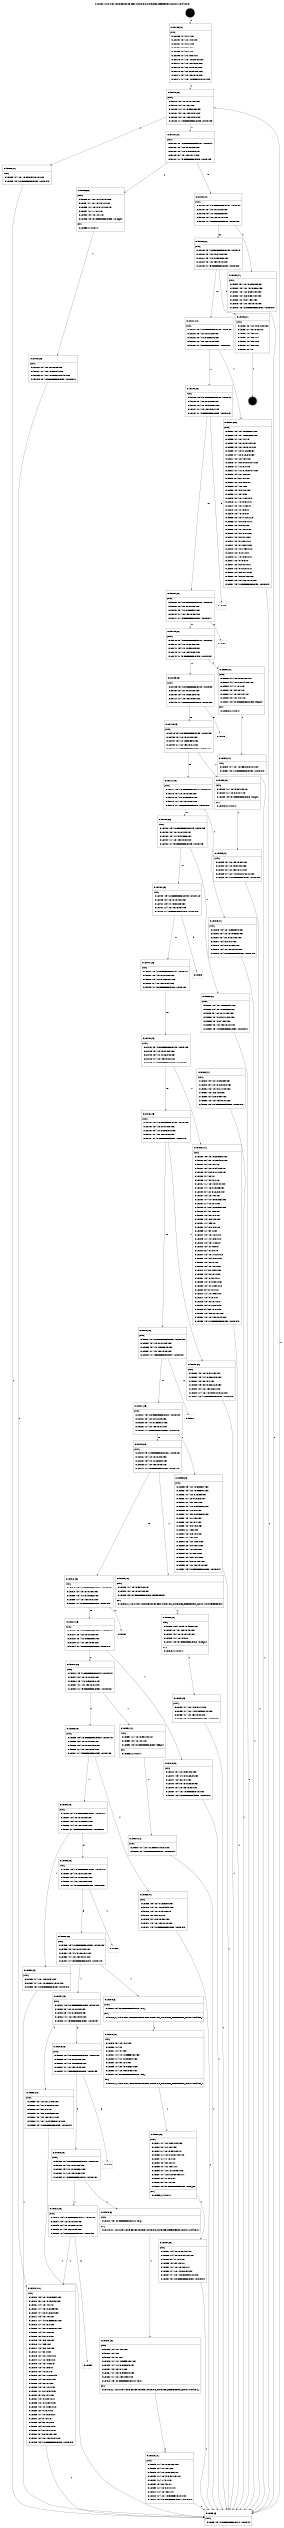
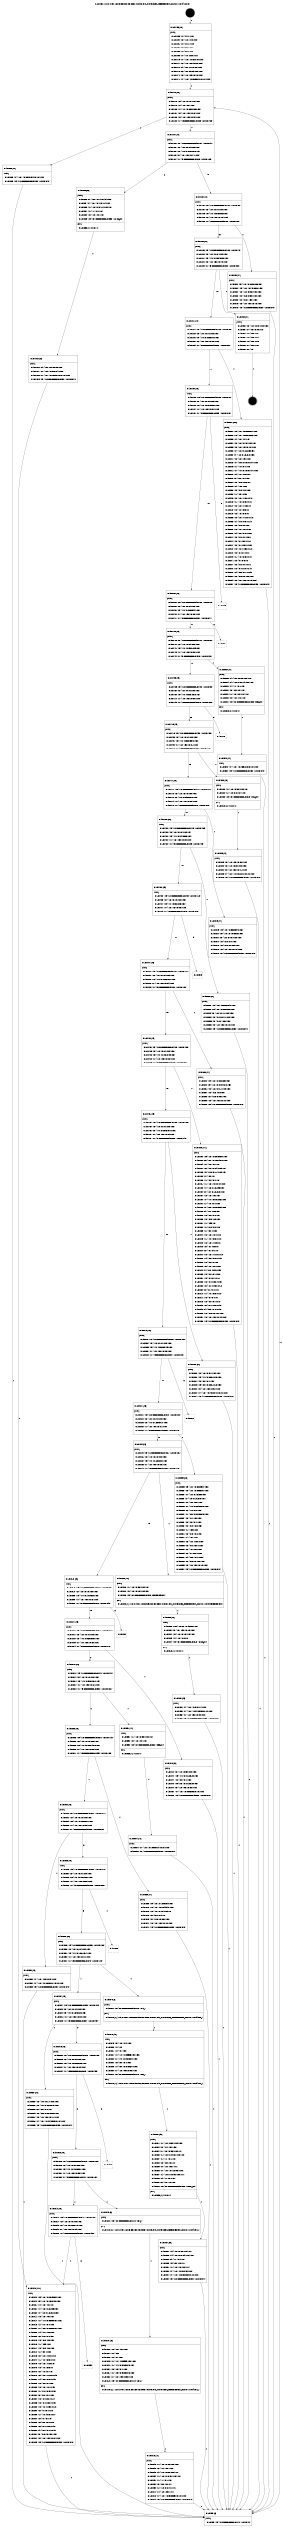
edge "0x4017b2 [25]" -> "0x401ada [27]": added, label "1"
edge "0x401965 [27]" -> "0x401fc8 [5]": removed, label "1"
